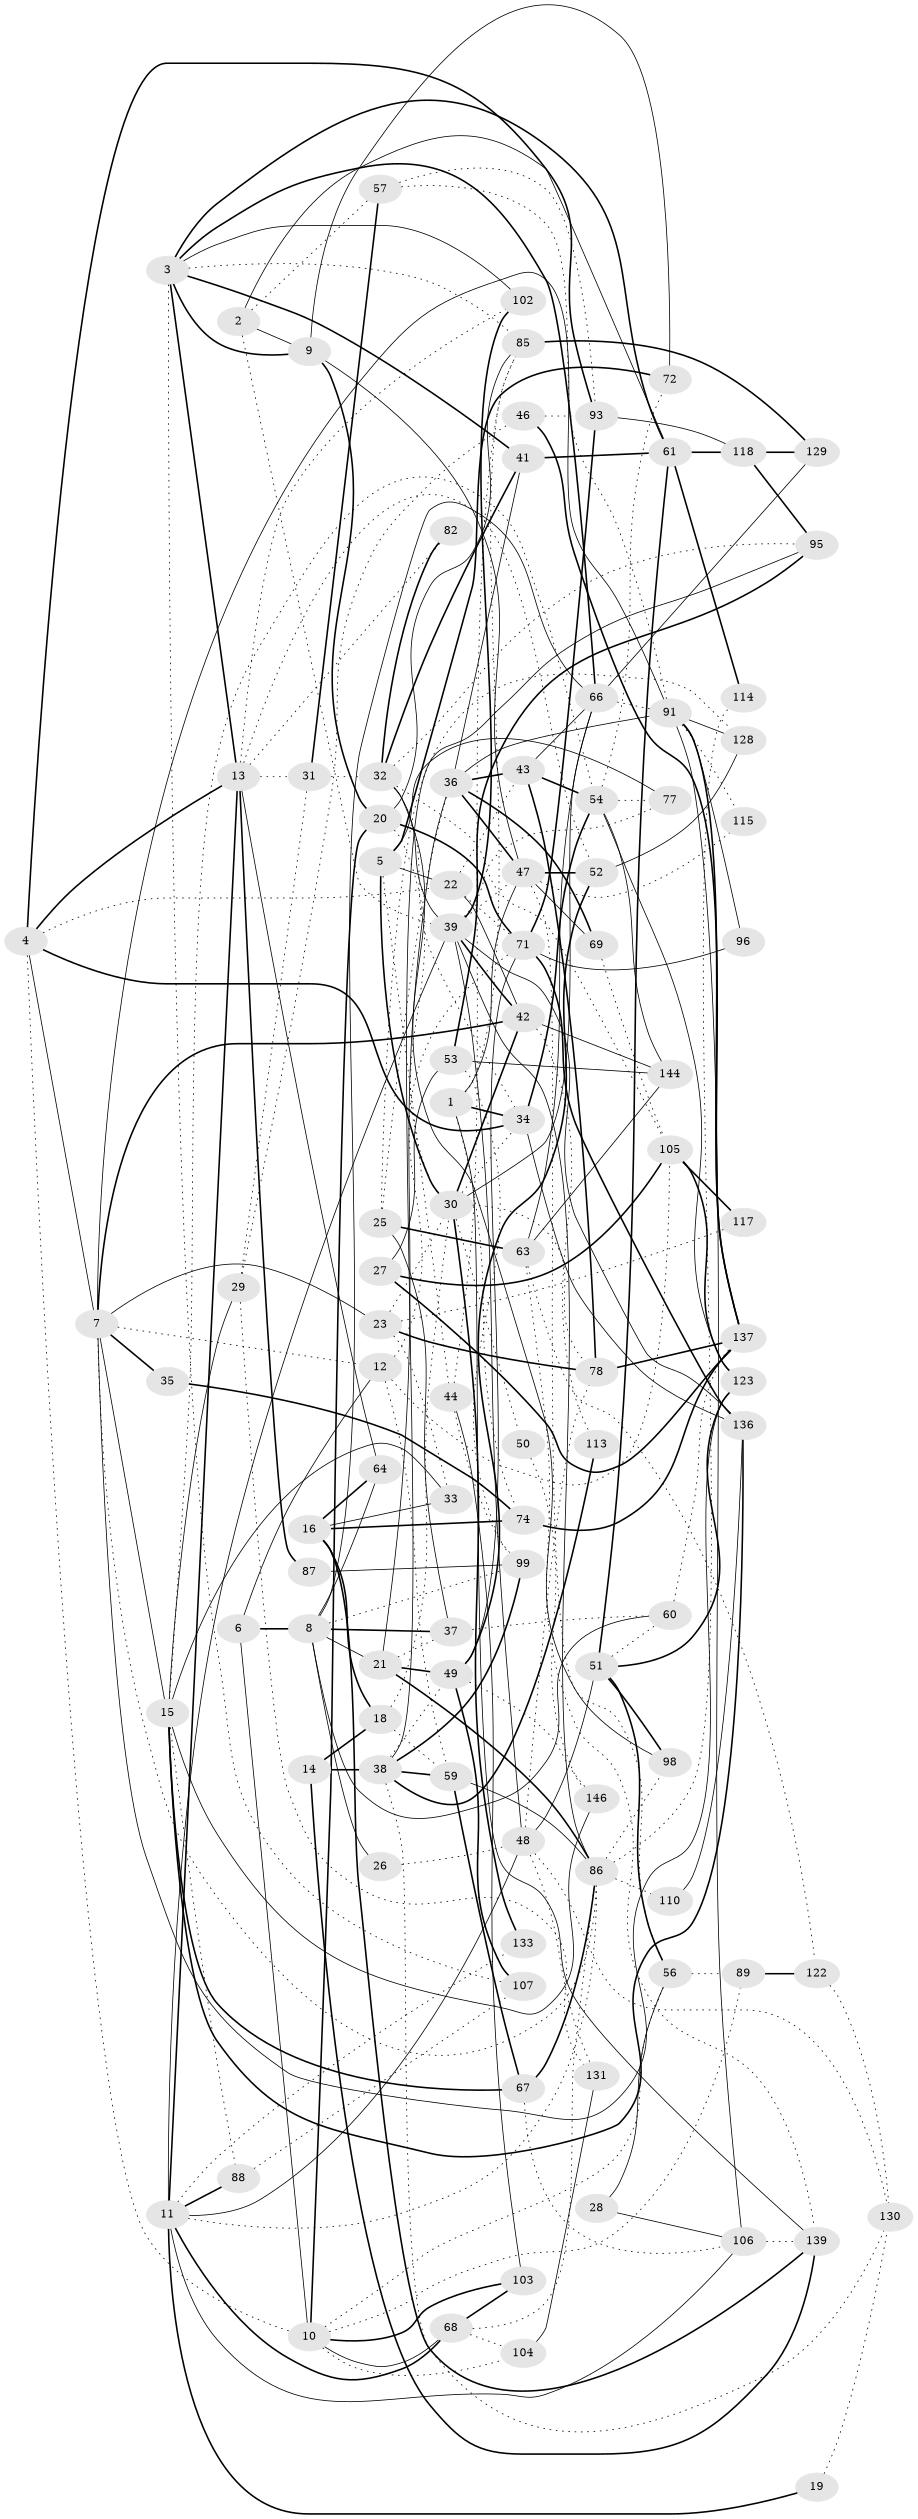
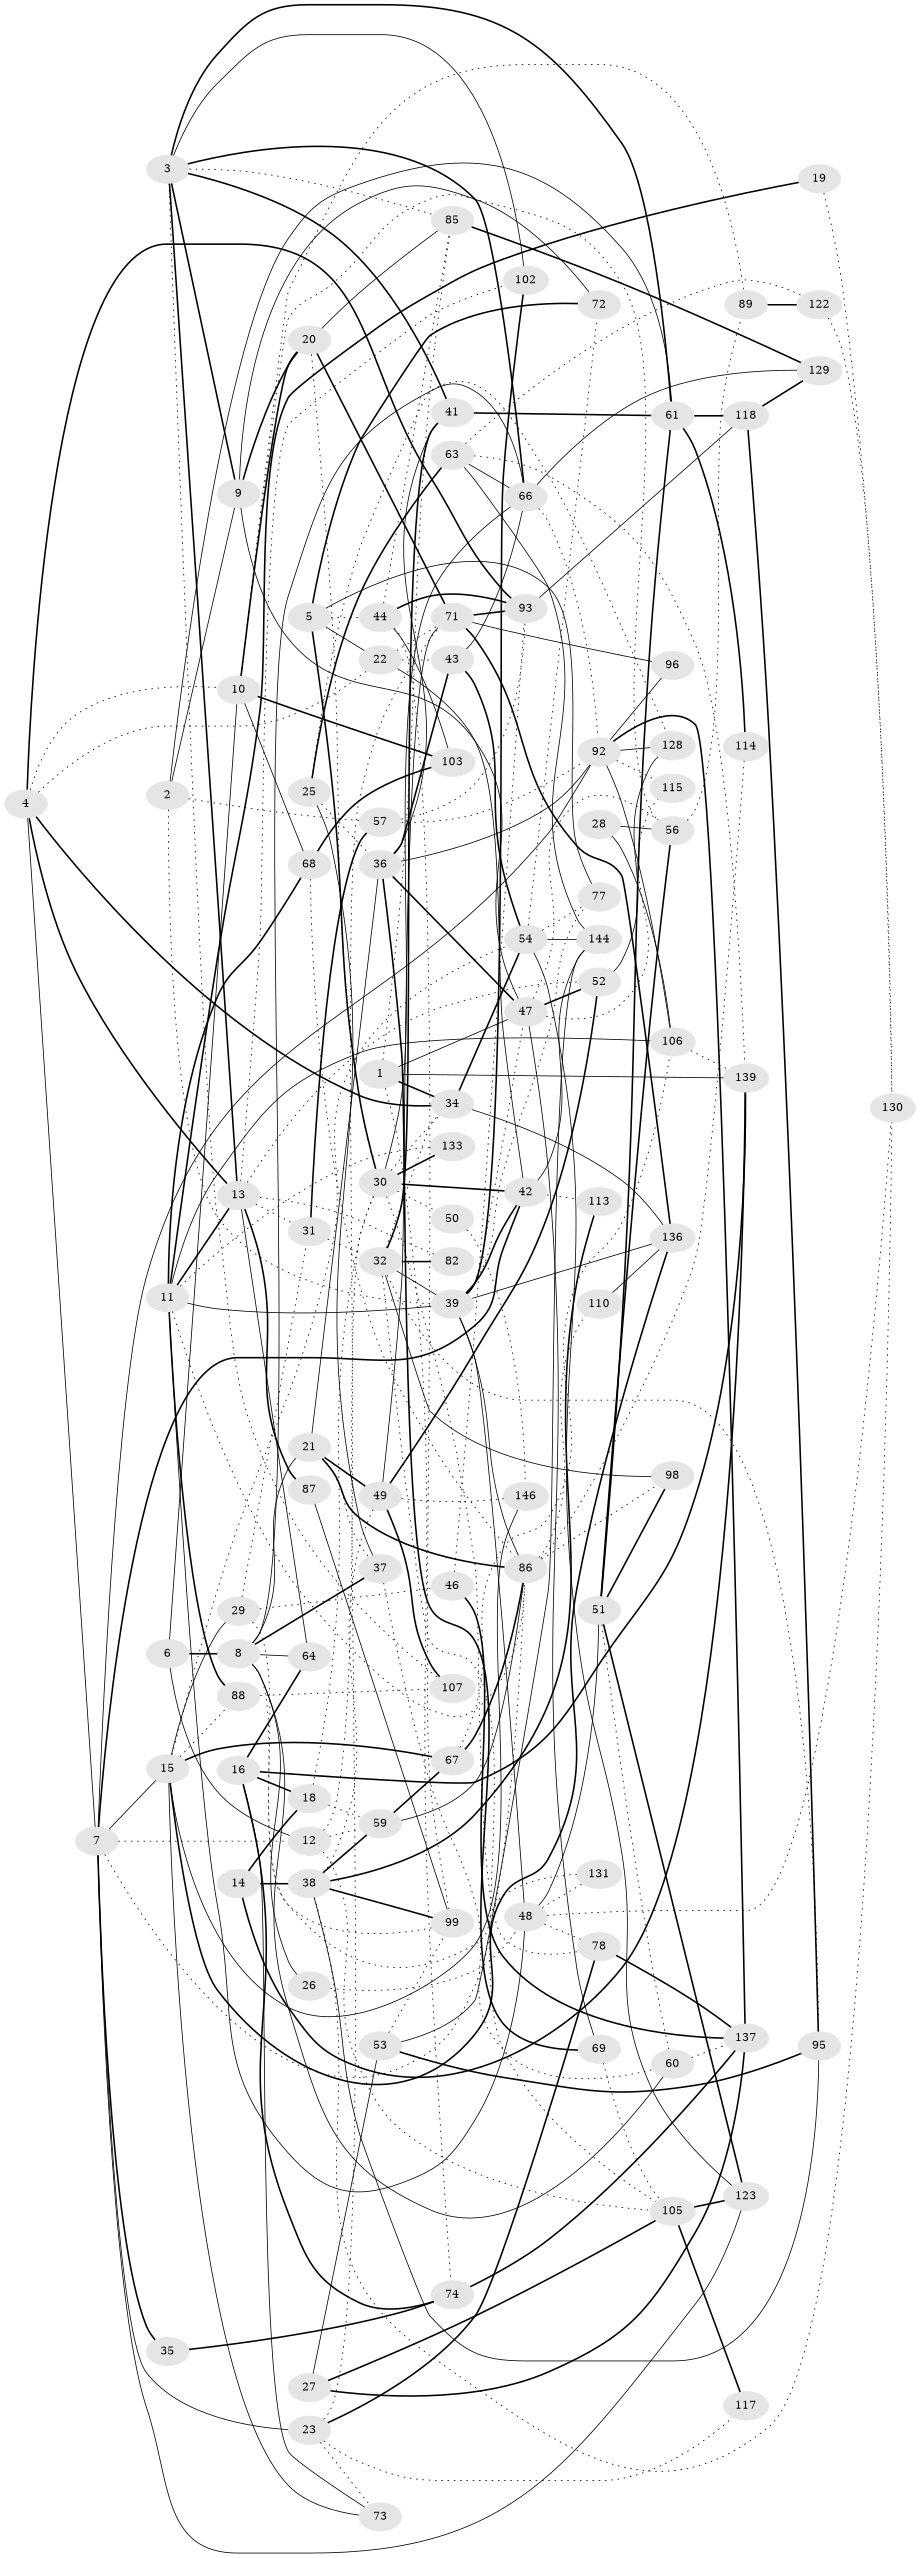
edge "93" -- "44": added
node "91": label "91" -> "92"
edge "43" -- "78": removed
node "33": label "33" -> "73"
node "104": removed
